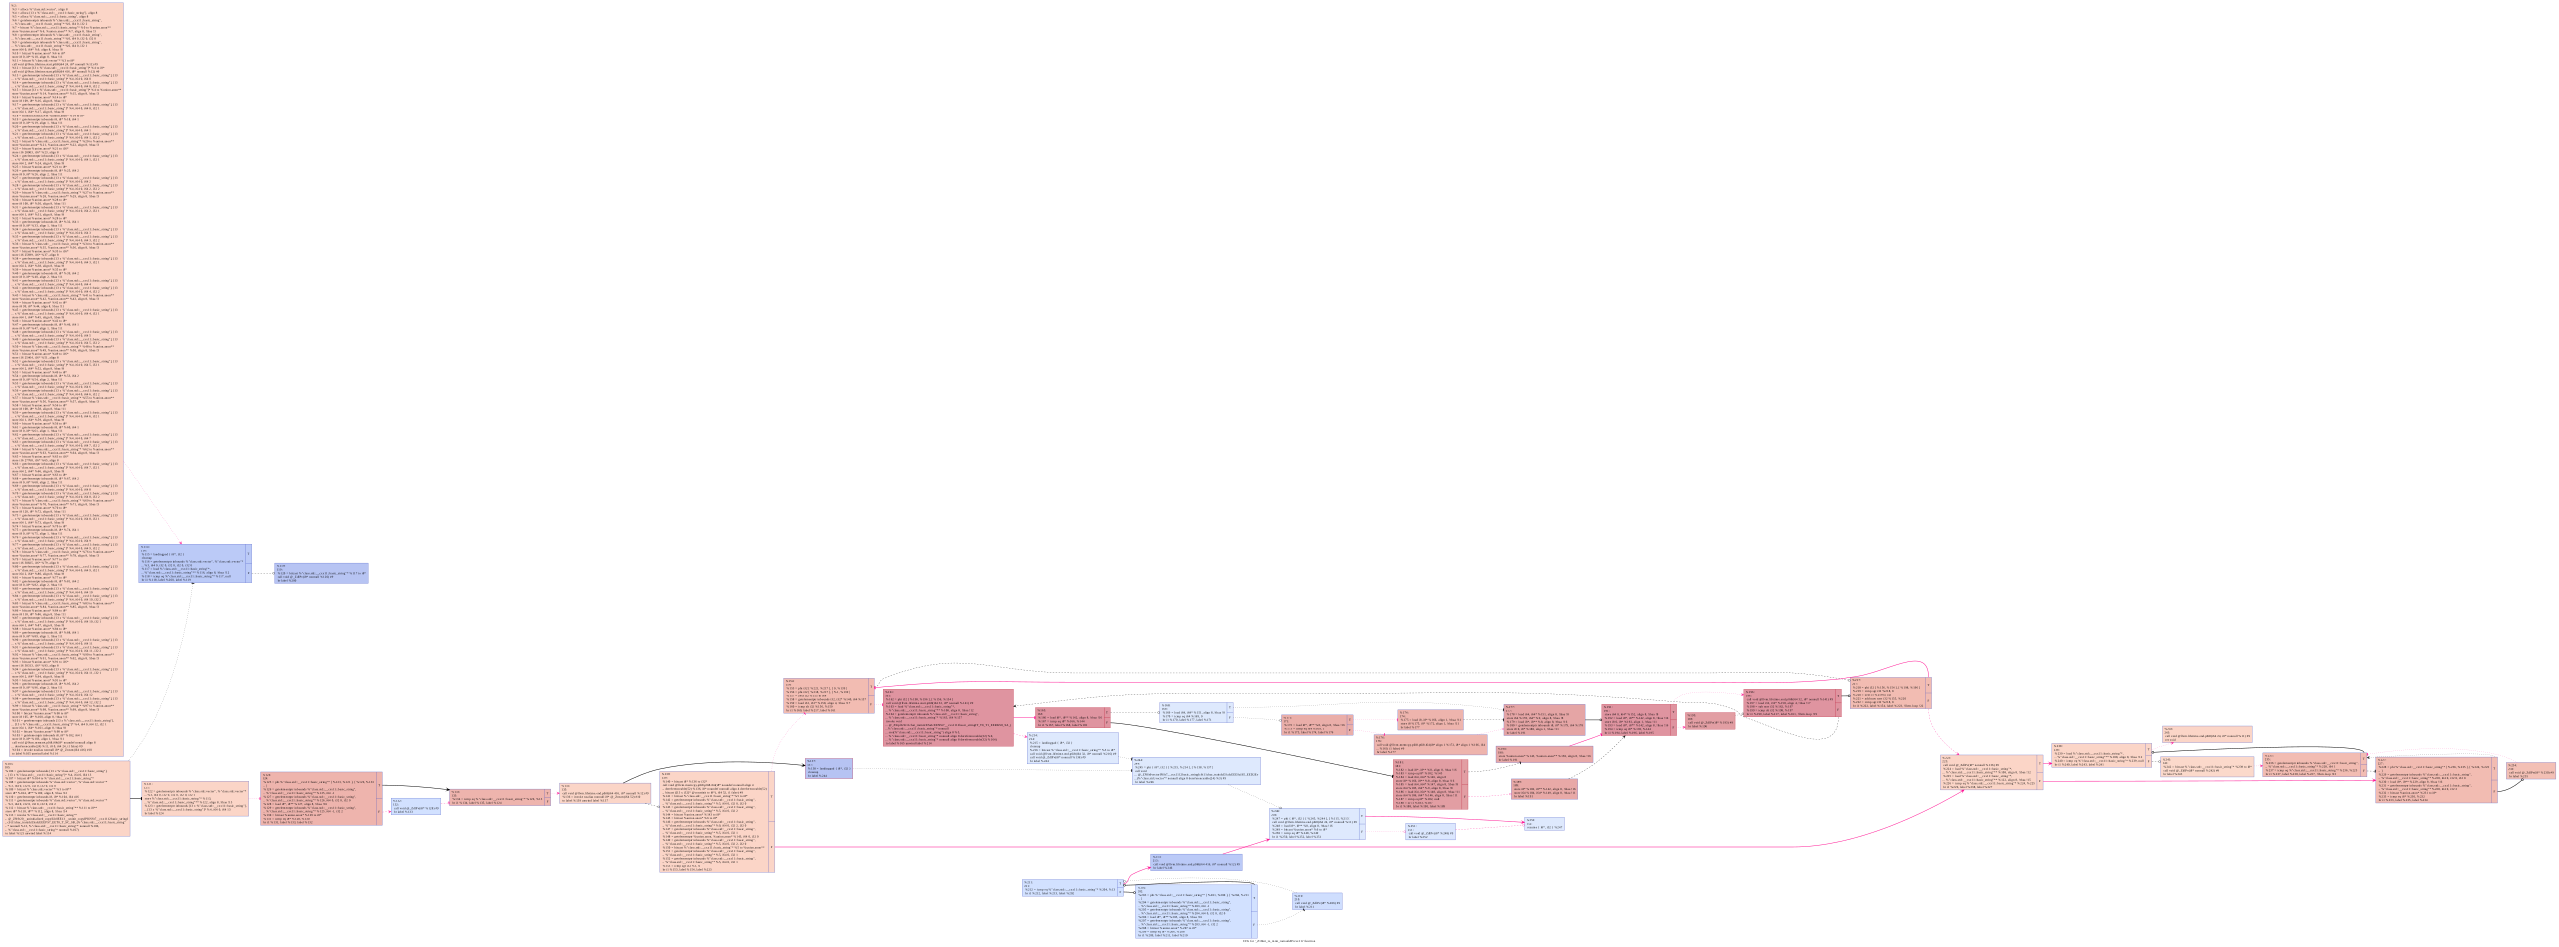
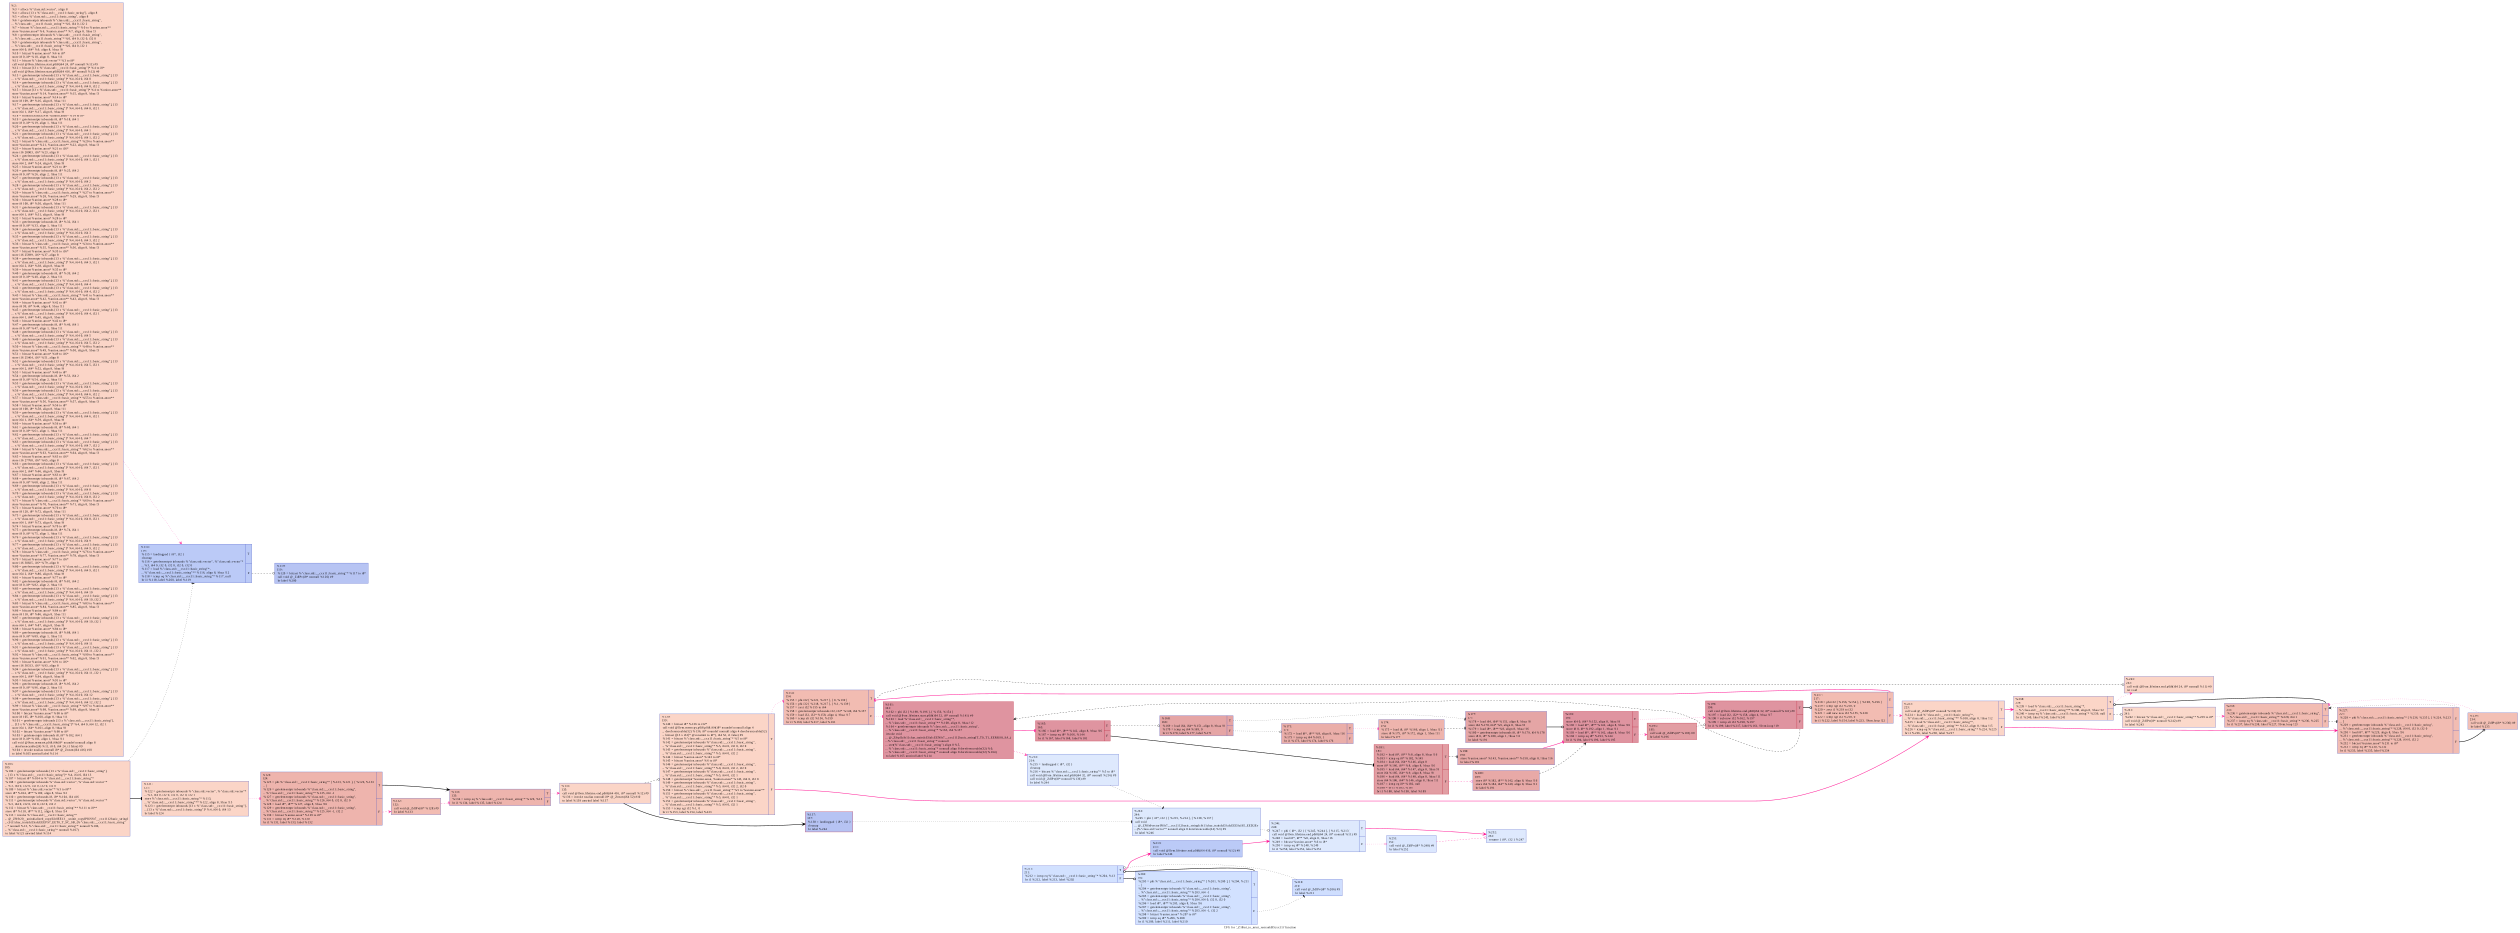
edge "%154:" -> "%217:": now "%154:" -> "%243:"
node "%168:": fillcolor #b5cdfa70 -> #c5333470
node "%176:": removed
node "%132:": fillcolor #9abbff70 -> #e1675170
